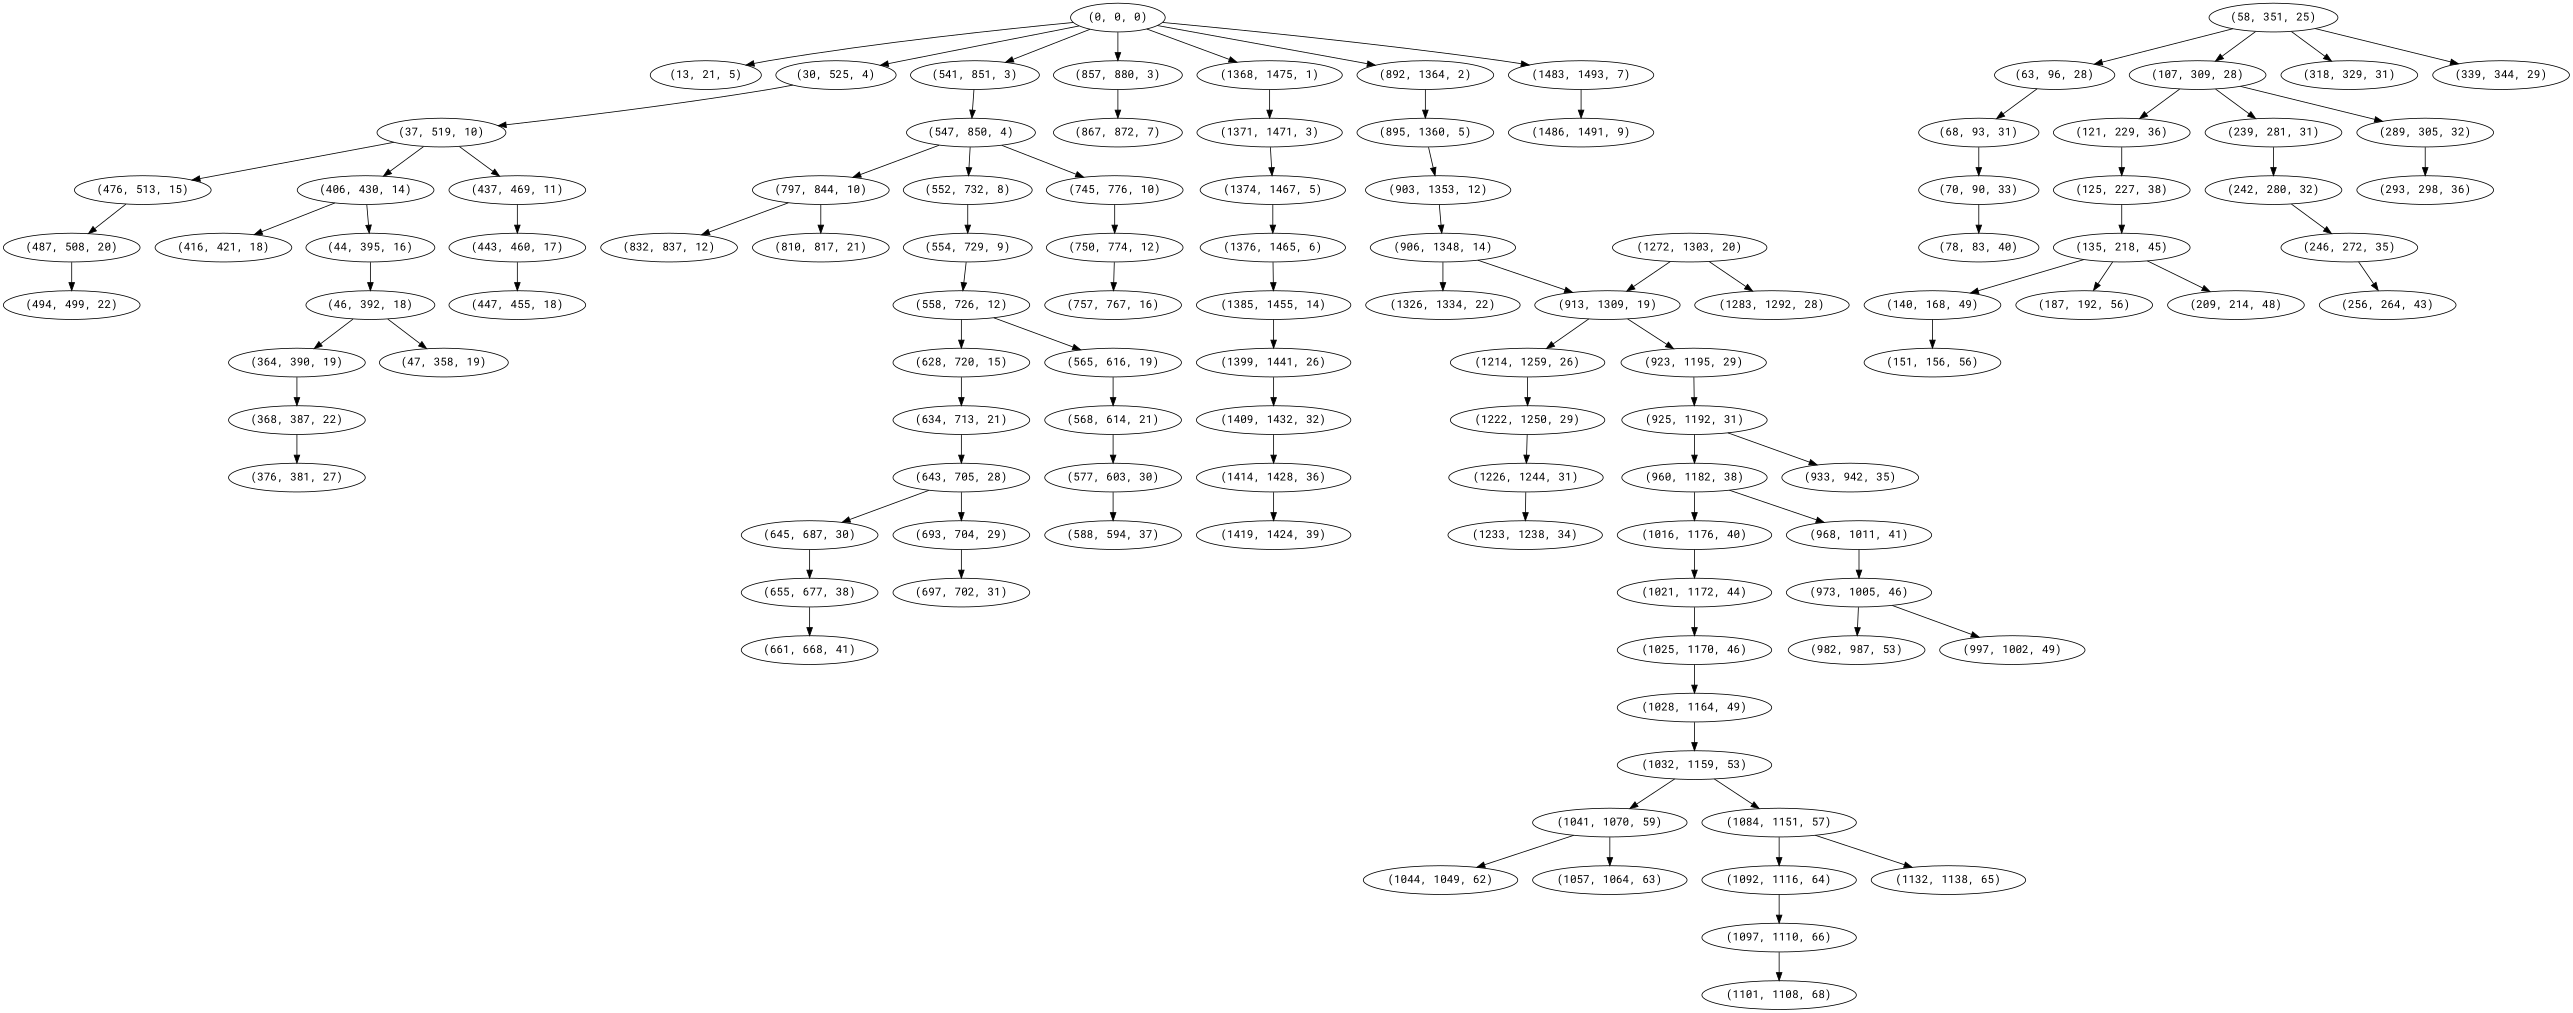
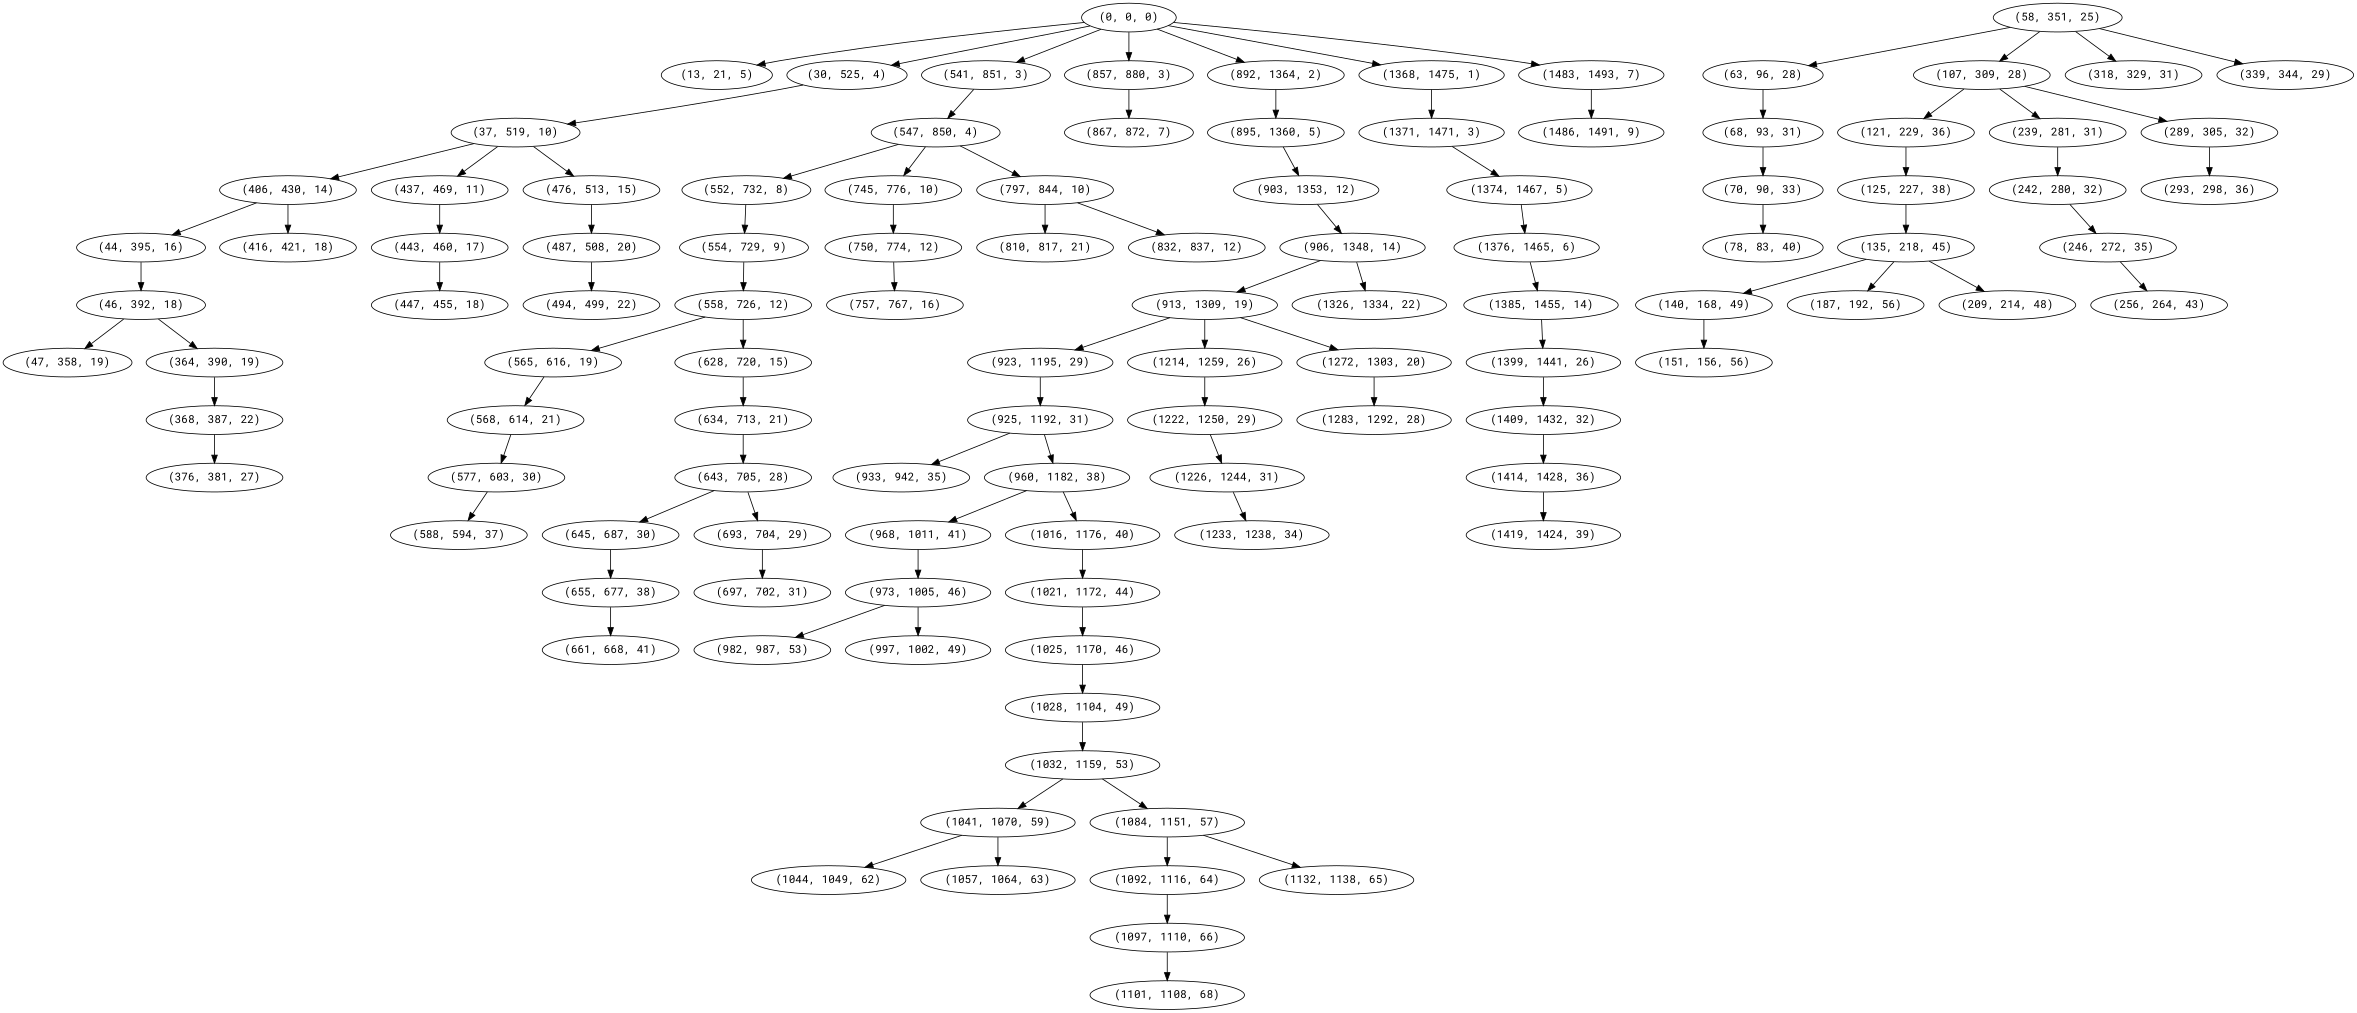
edge "(1272, 1303, 20)" -> "(913, 1309, 19)": reversed
node "(1028, 1164, 49)": label "(1028, 1164, 49)" -> "(1028, 1104, 49)"
